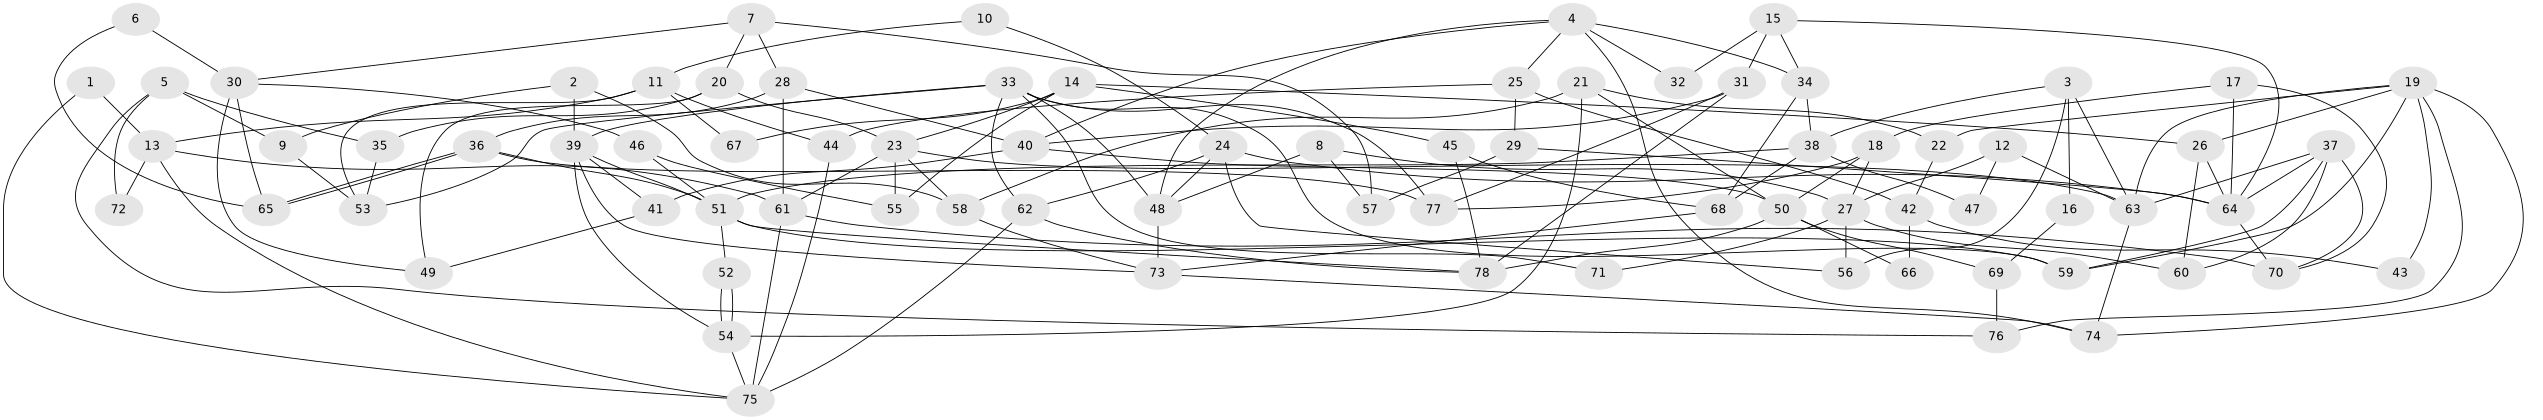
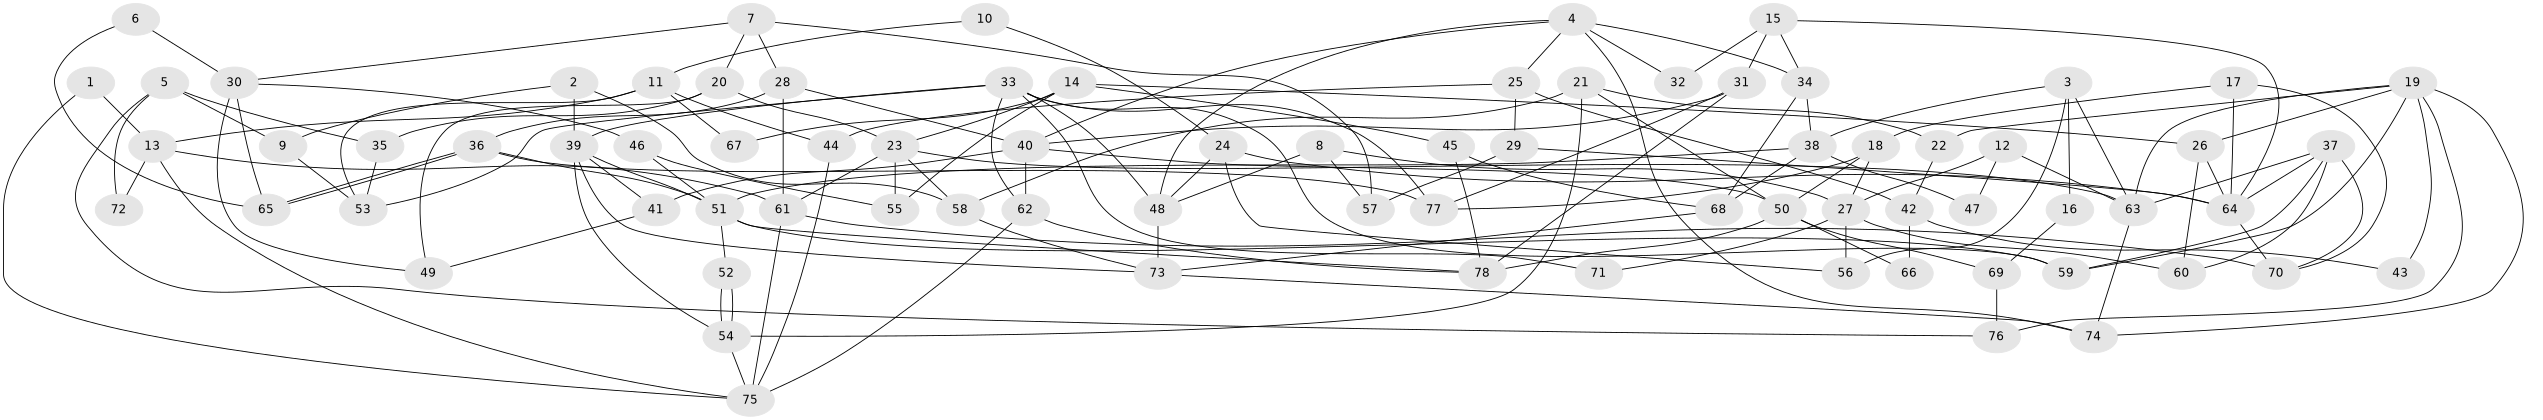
edge "24" -- "62": now "40" -- "62"
